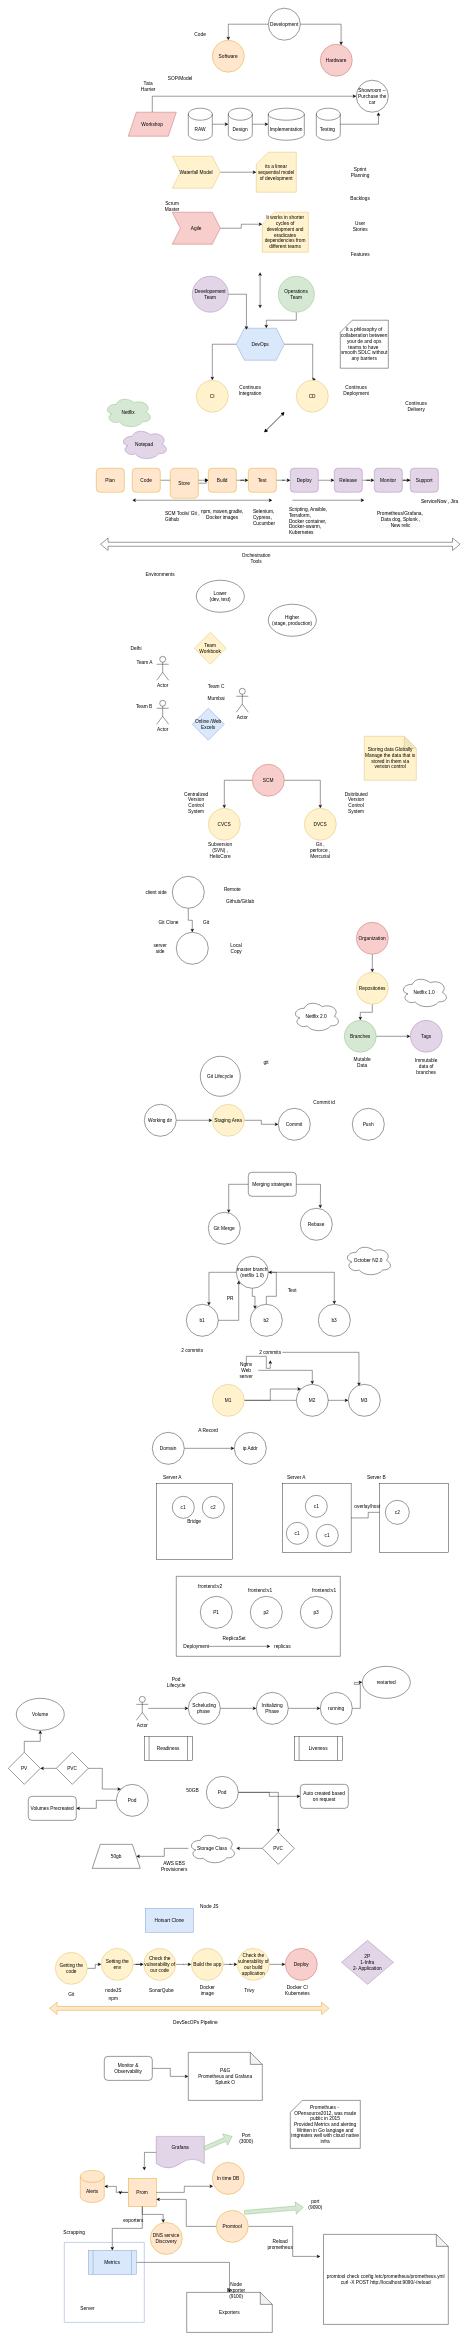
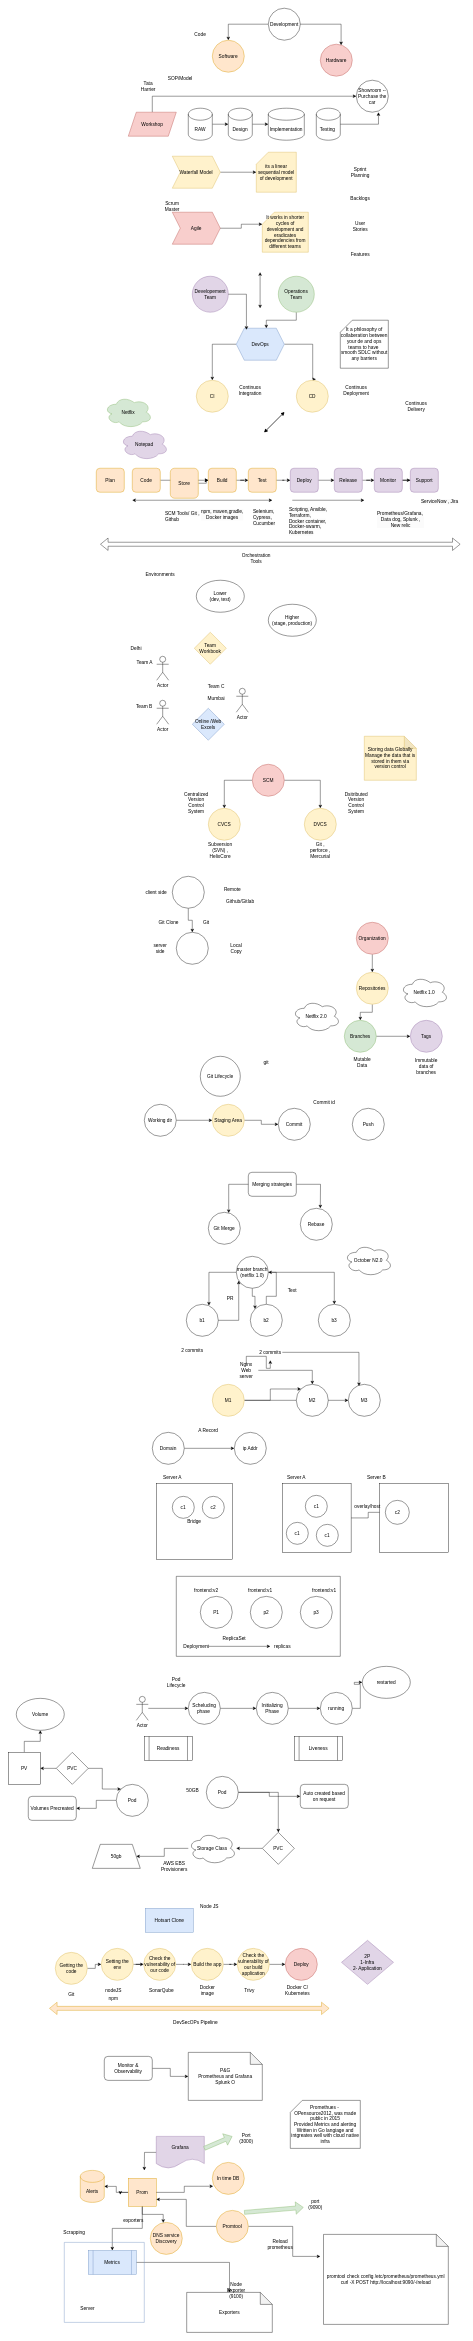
node "frontend:v2": moved (210, 1586) -> (206, 1590)
node "PV": shape diamond -> rectangle
